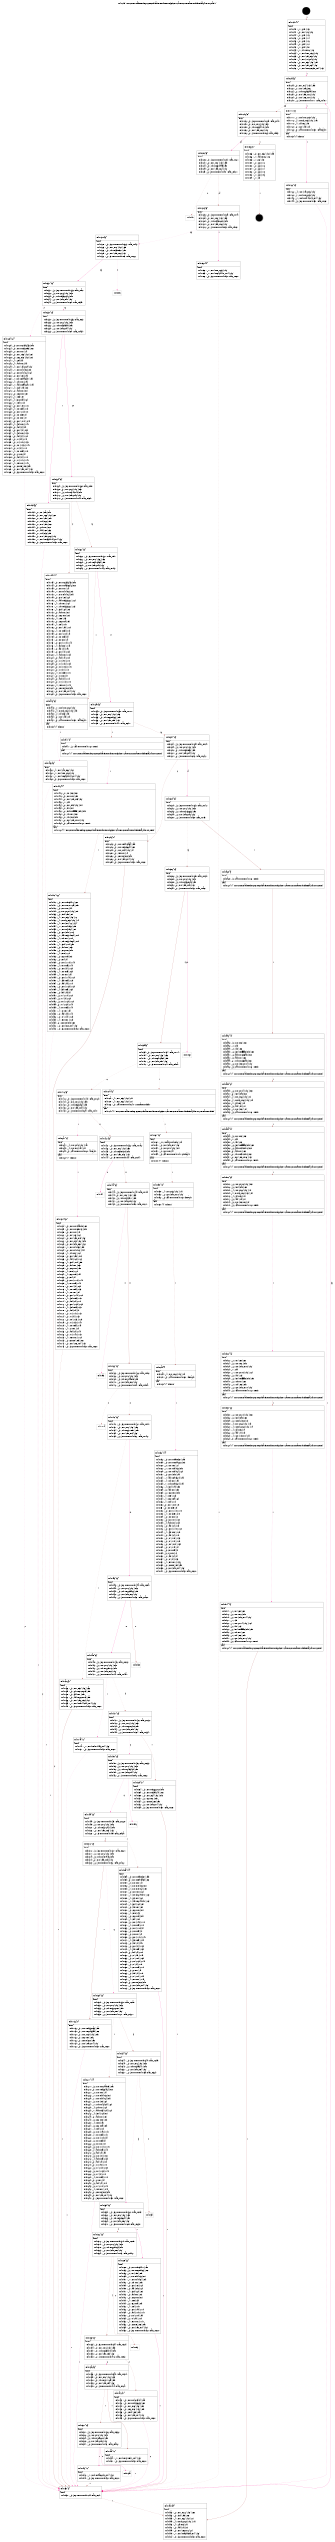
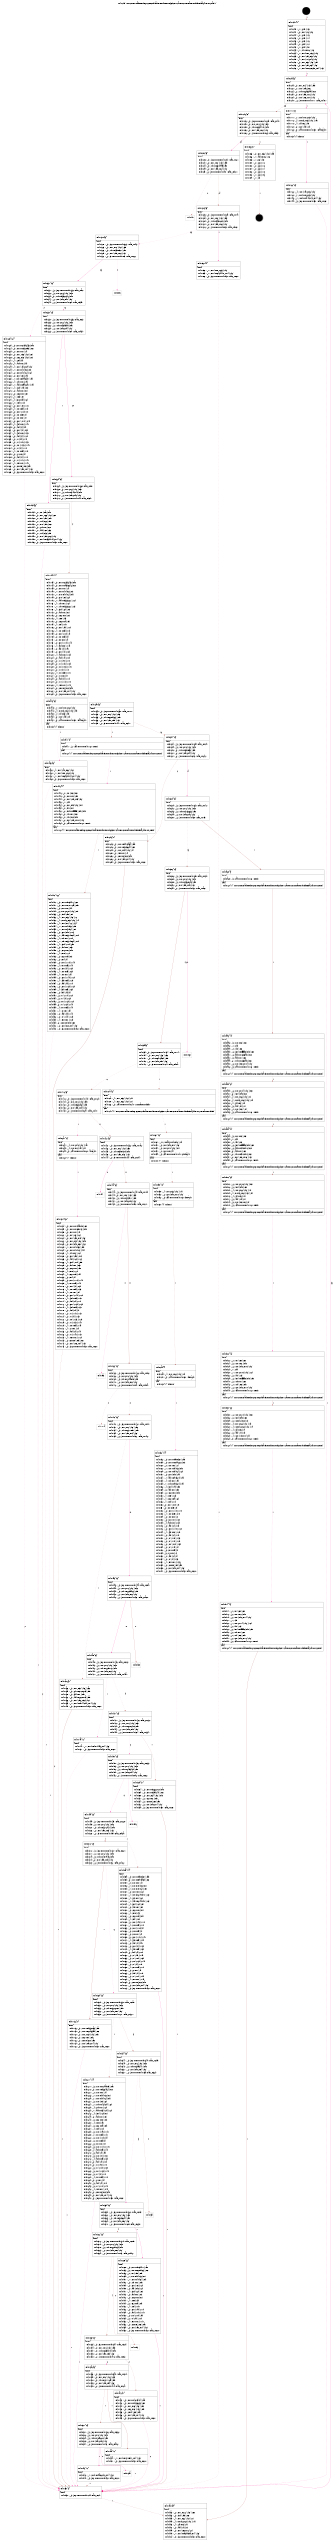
node "0x401382 [25]": removed
